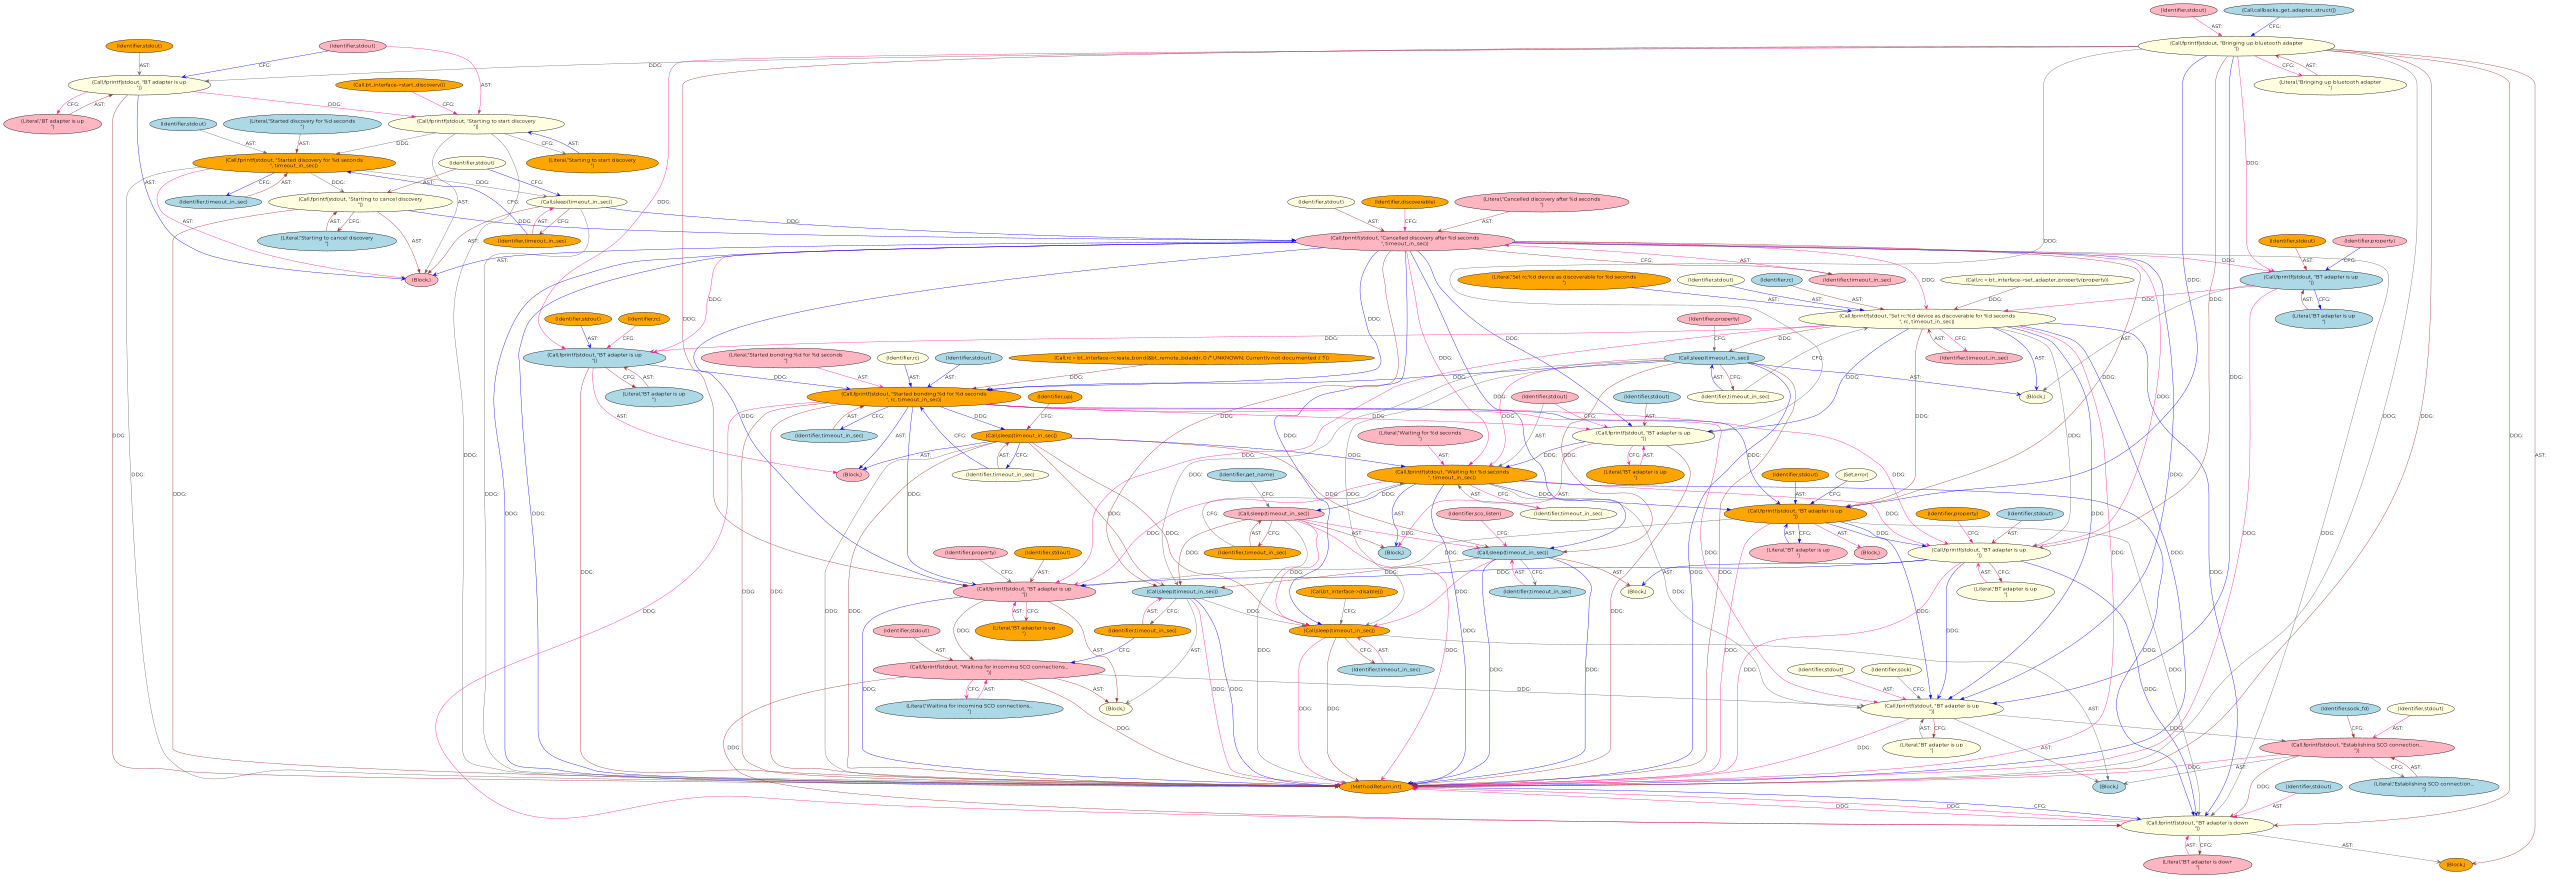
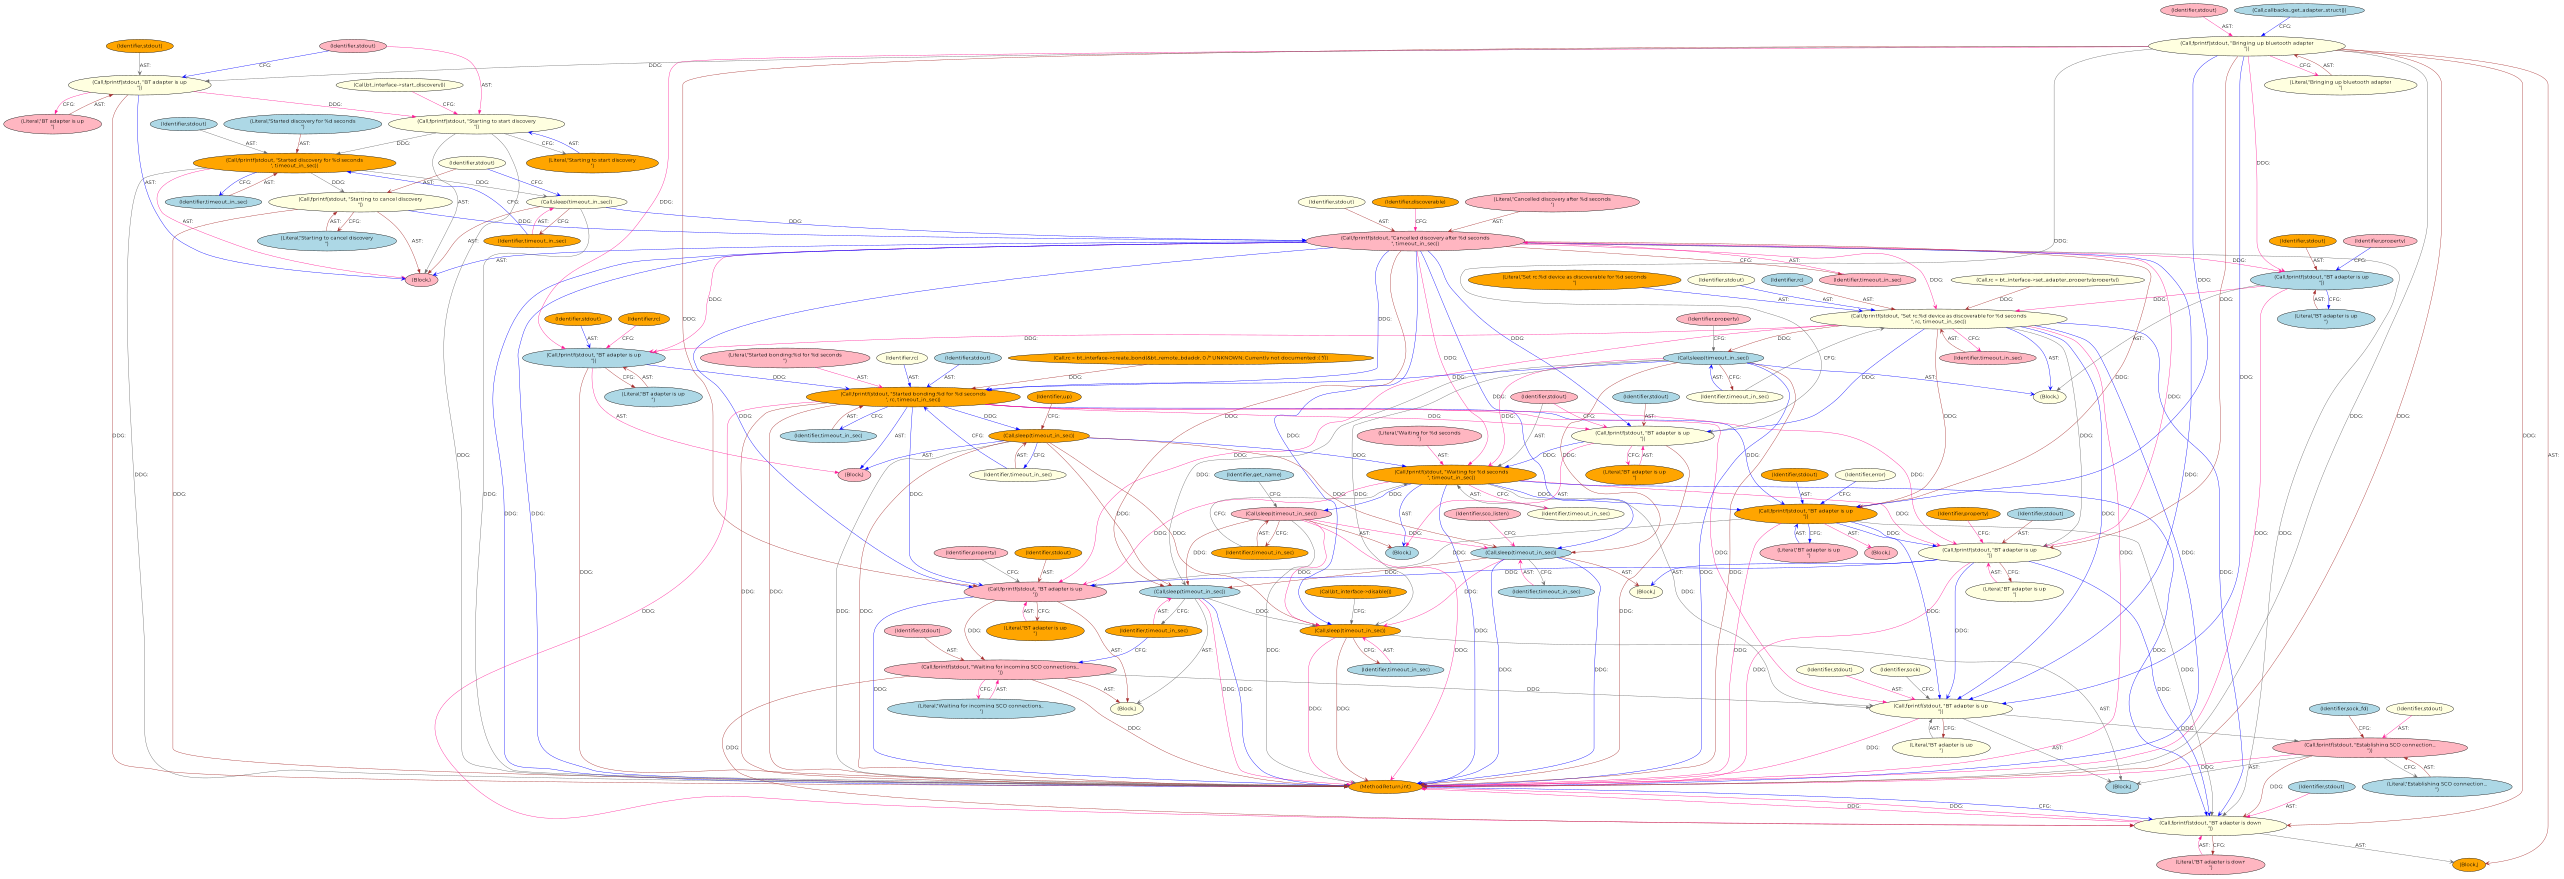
node "(Call,bt_interface->start_discovery())": fillcolor orange -> lightyellow
node "(Set,error)": label "(Set,error)" -> "(Identifier,error)"
